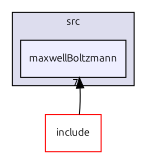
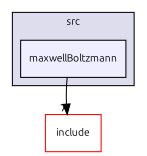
edge "include" -> "maxwellBoltzmann": reversed
